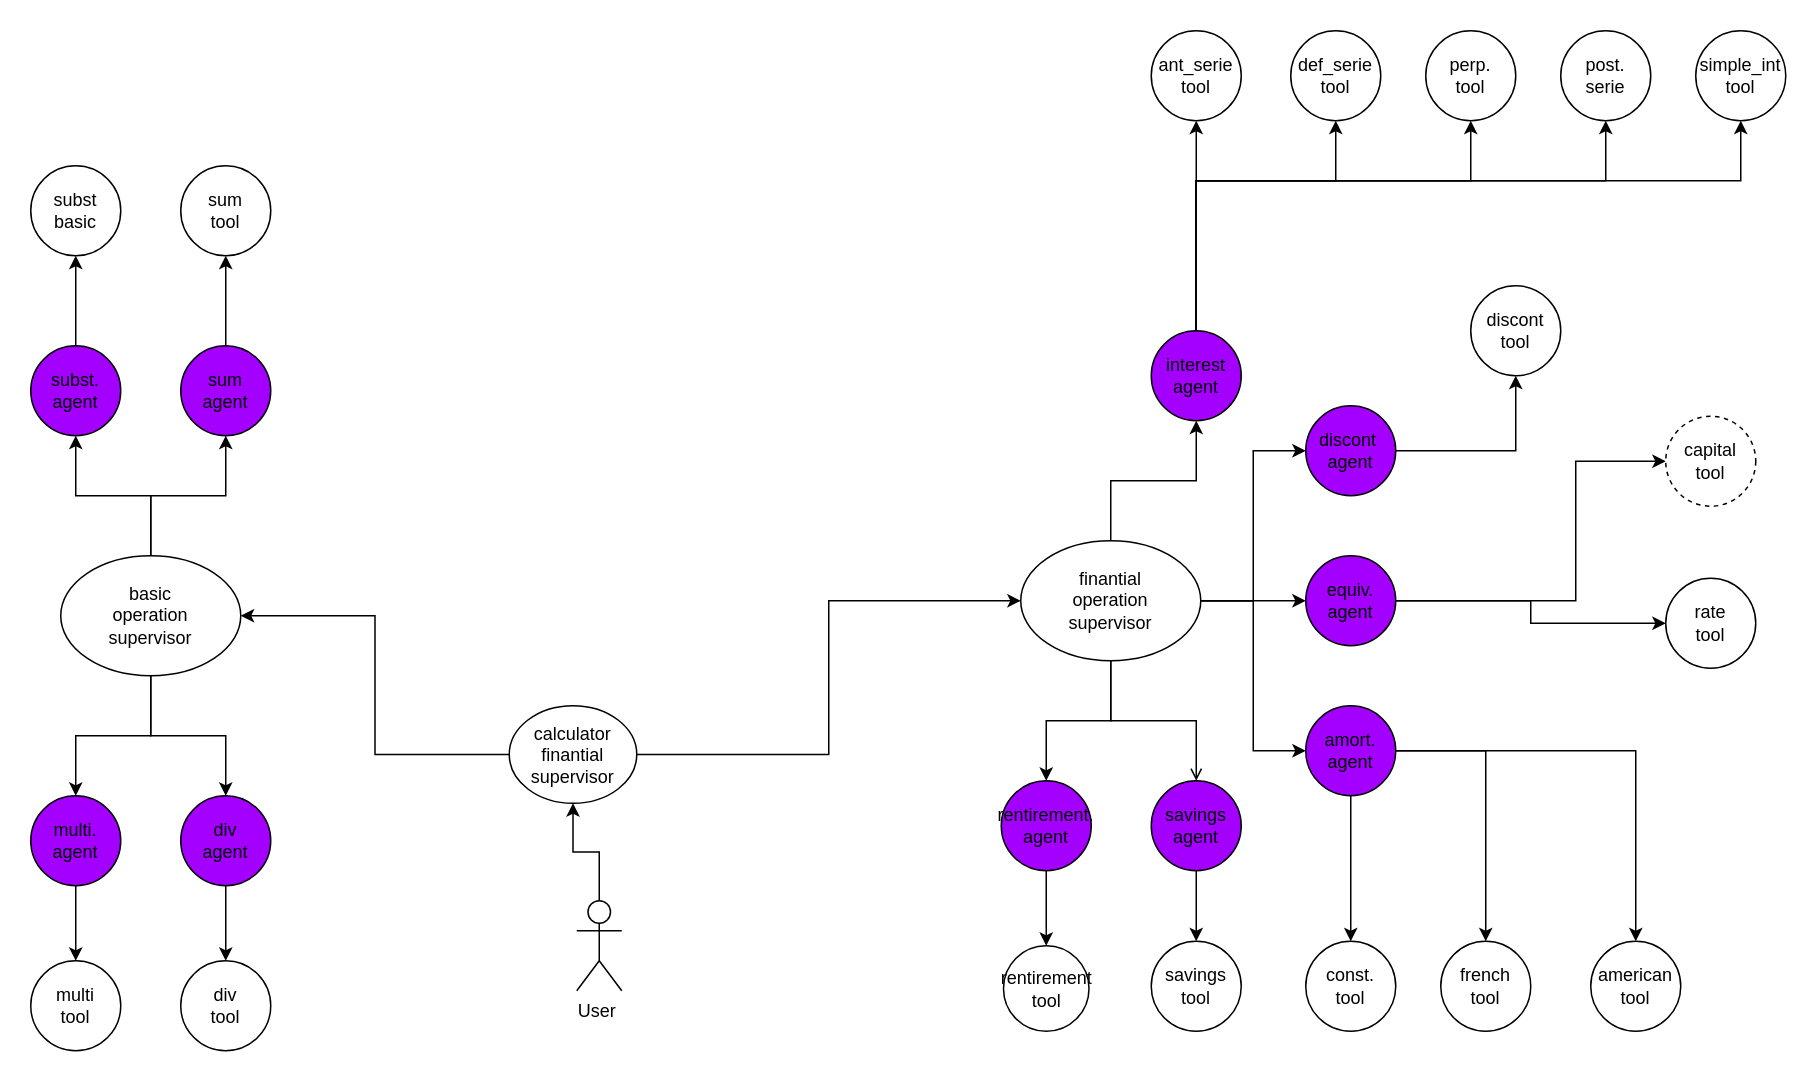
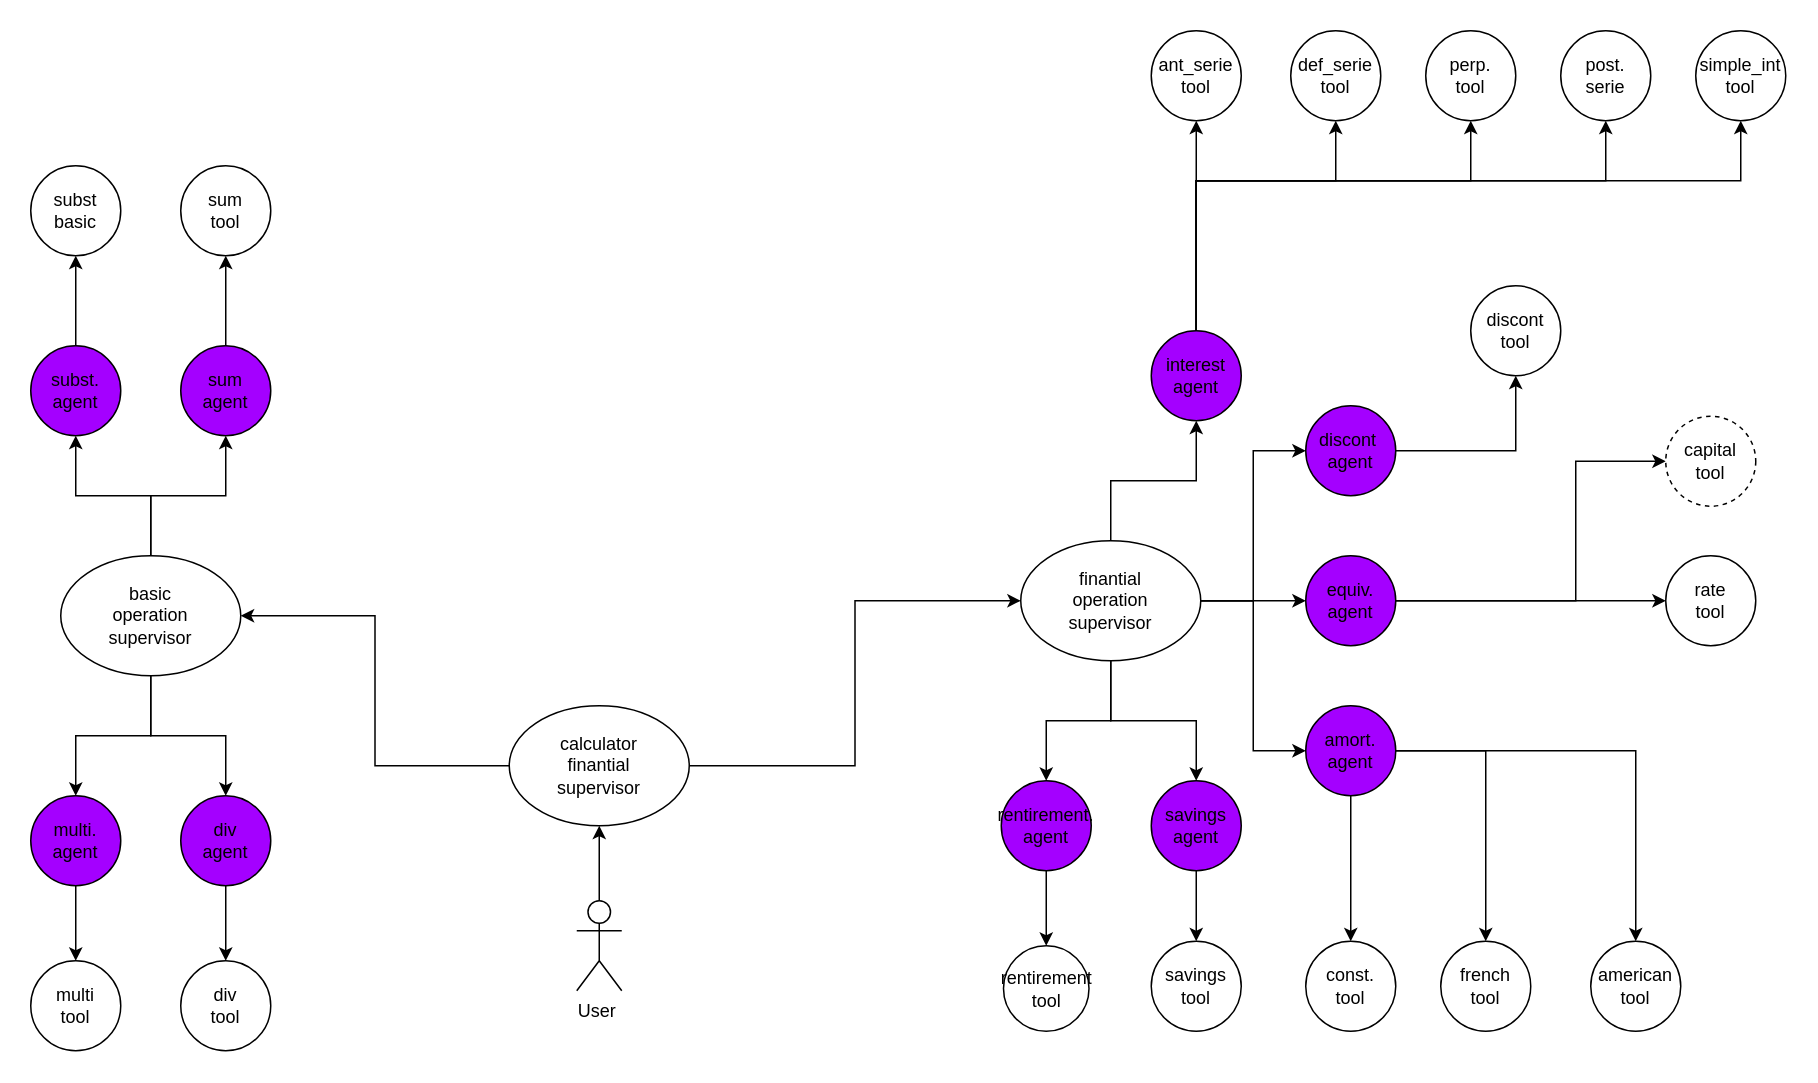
node "rate tool": moved (1711, 623) -> (1711, 601)
node "calculator finantial supervisor": size 128x98 -> 180x120
edge "finantial operation supervisor" -> "savings agent": arrowhead open -> classic
